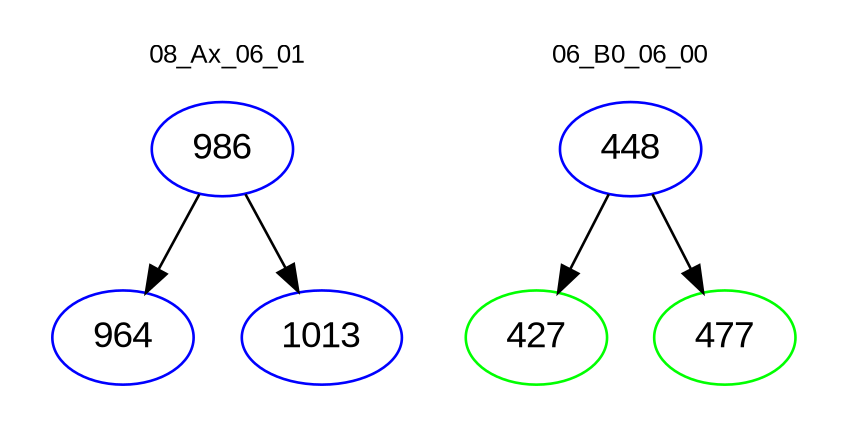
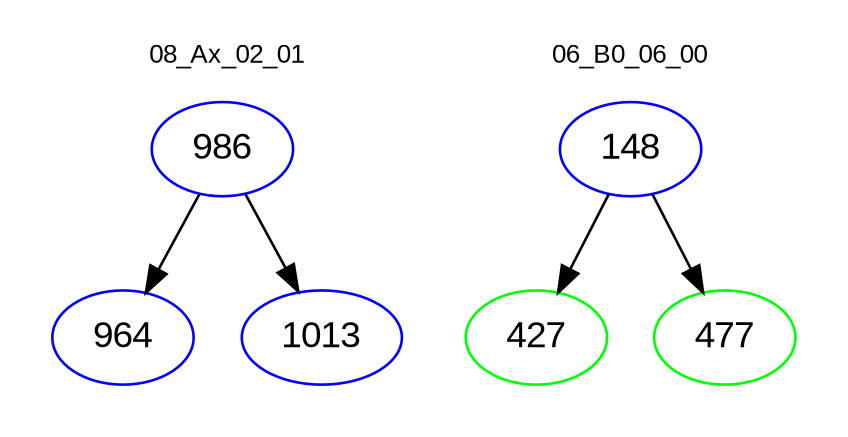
cluster "08_Ax_06_01": label "08_Ax_06_01" -> "08_Ax_02_01"
node "448": label "448" -> "148"
